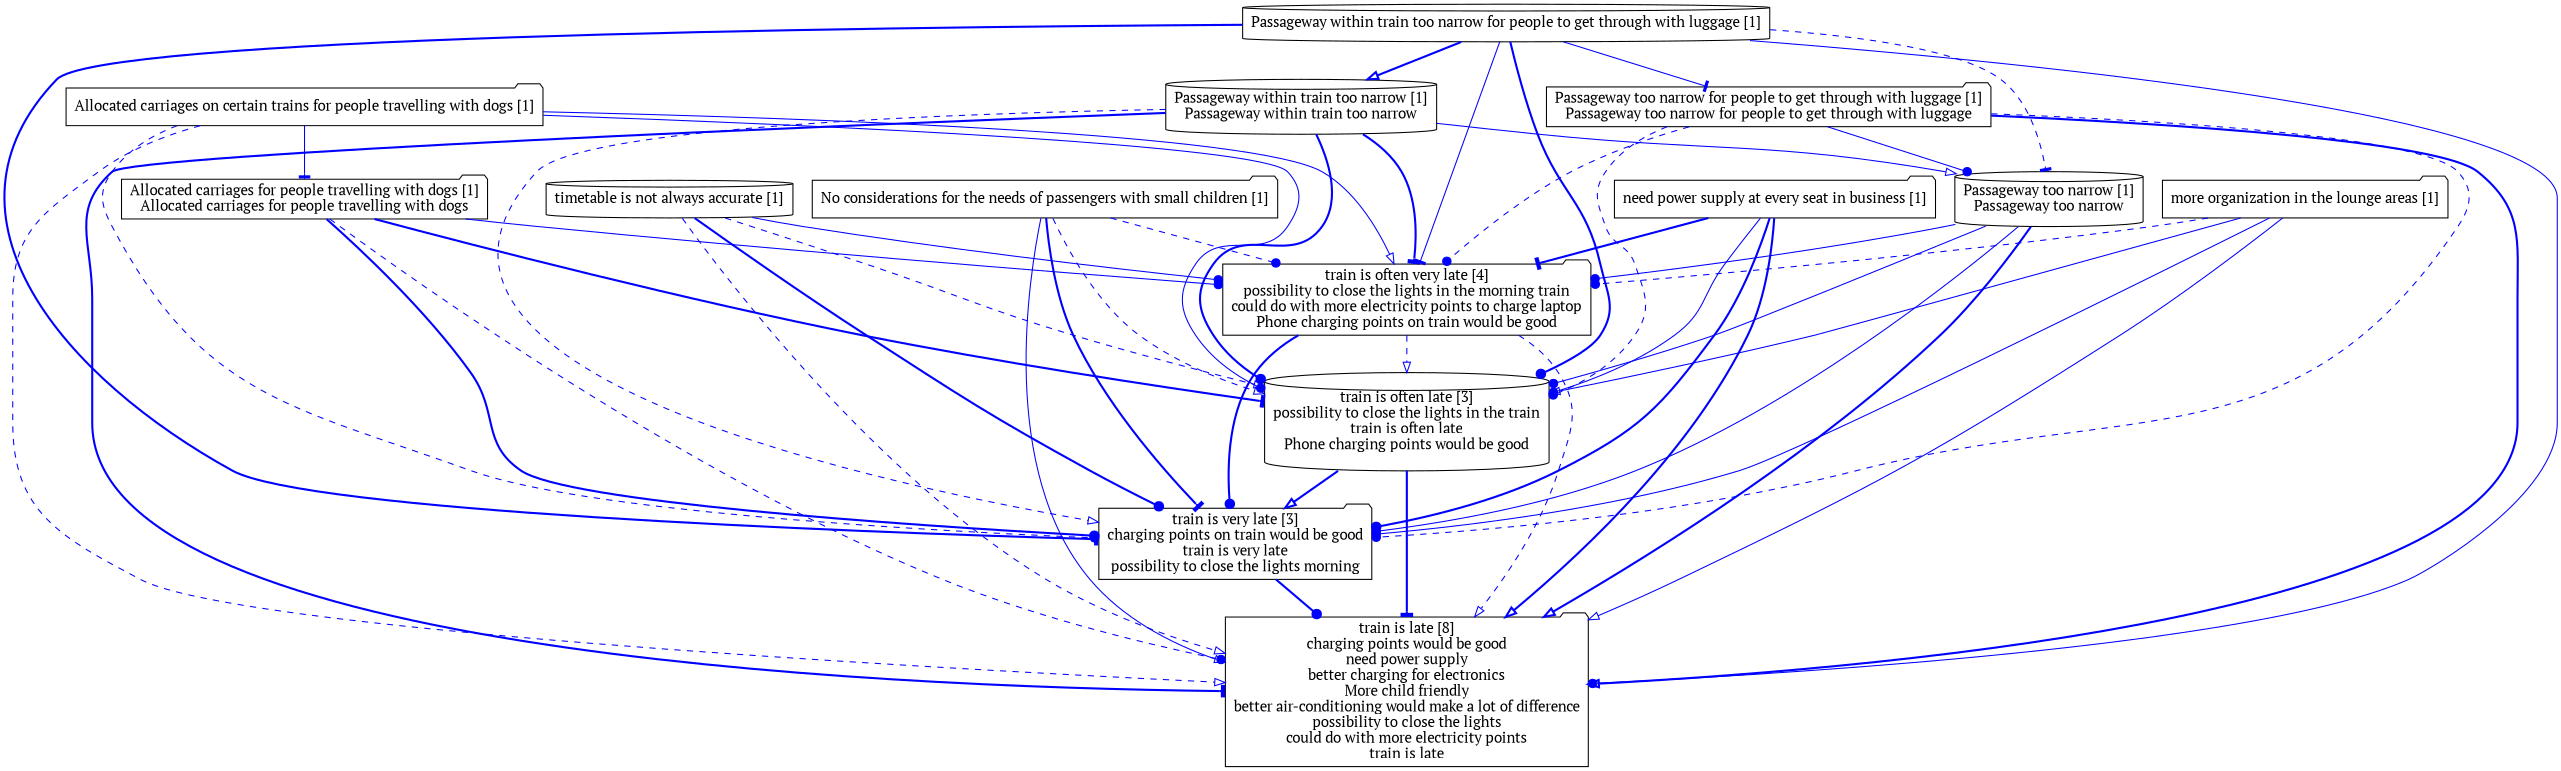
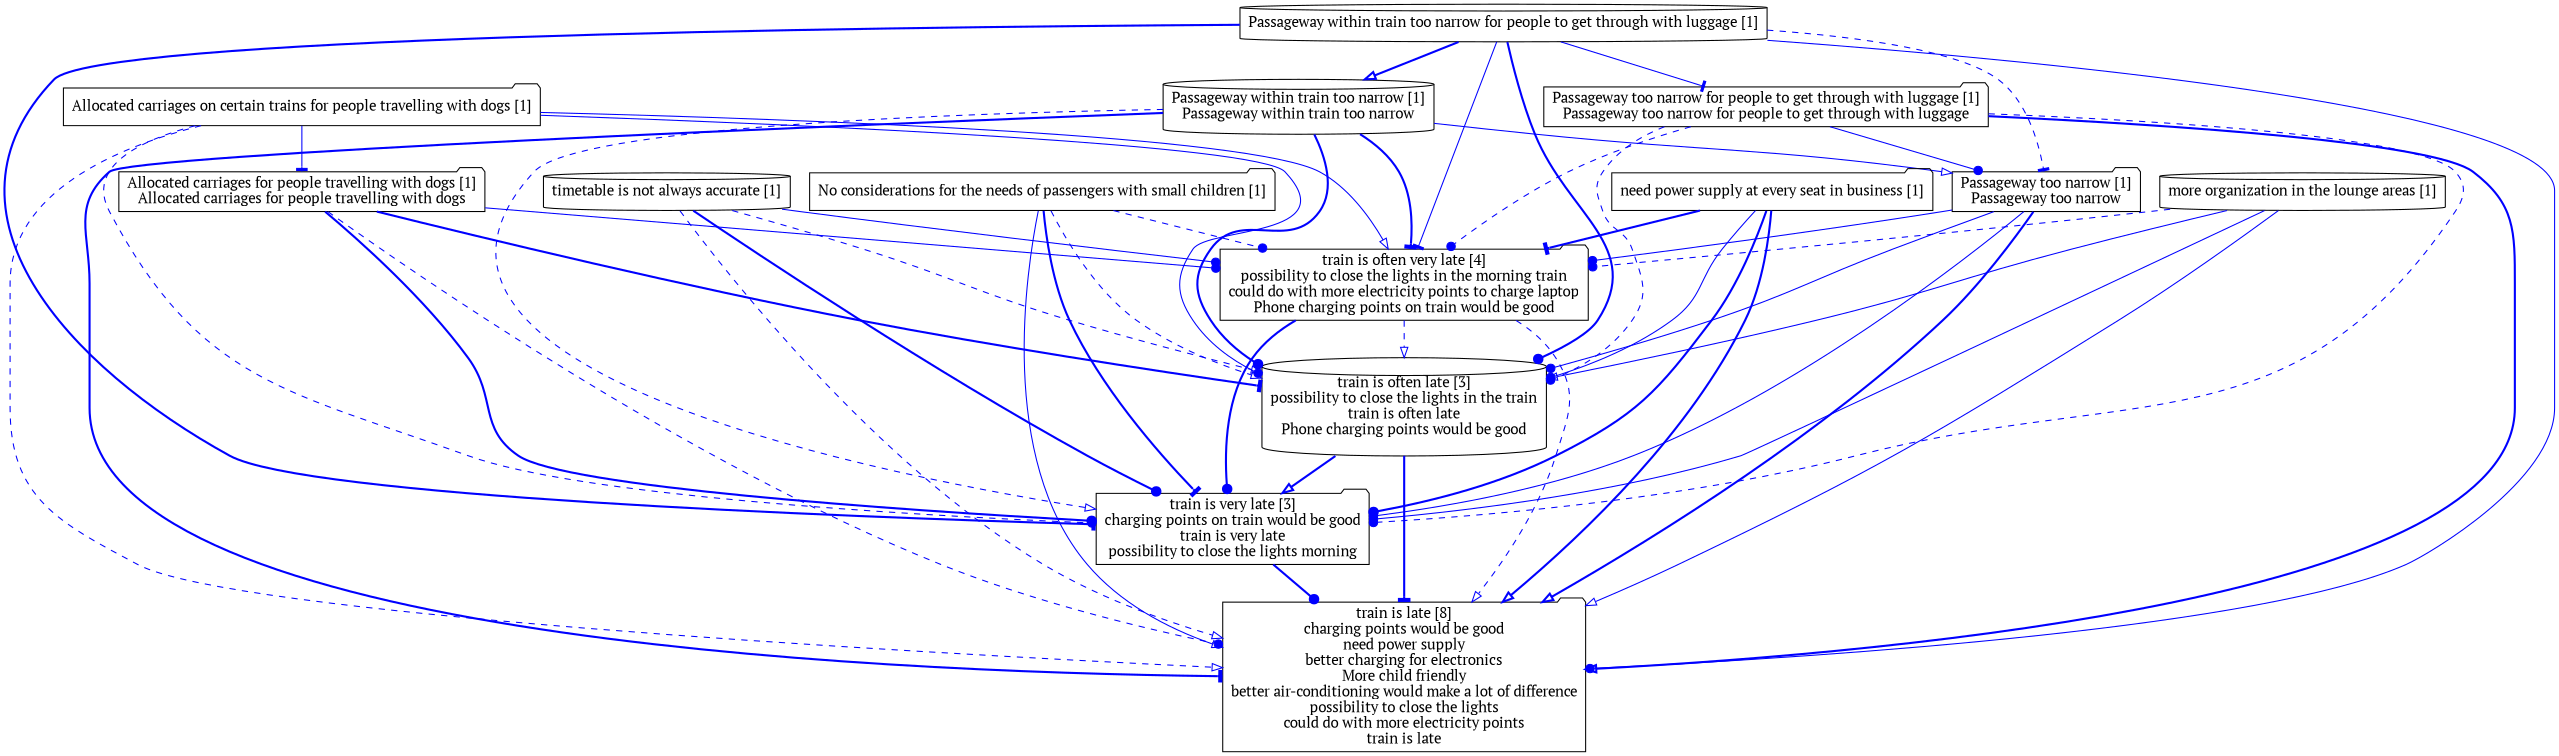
node "Passageway too narrow [1] Passageway too narrow": shape cylinder -> folder
node "more organization in the lounge areas [1]": shape folder -> cylinder
